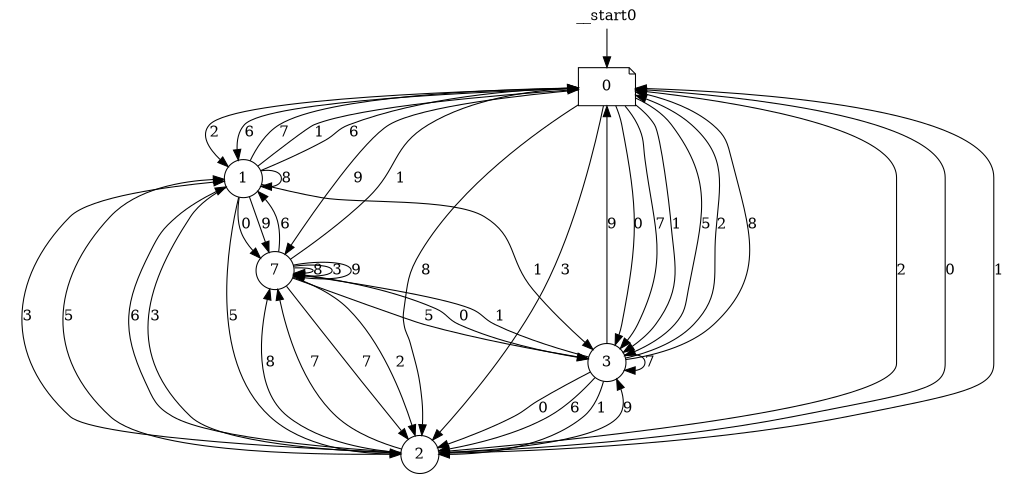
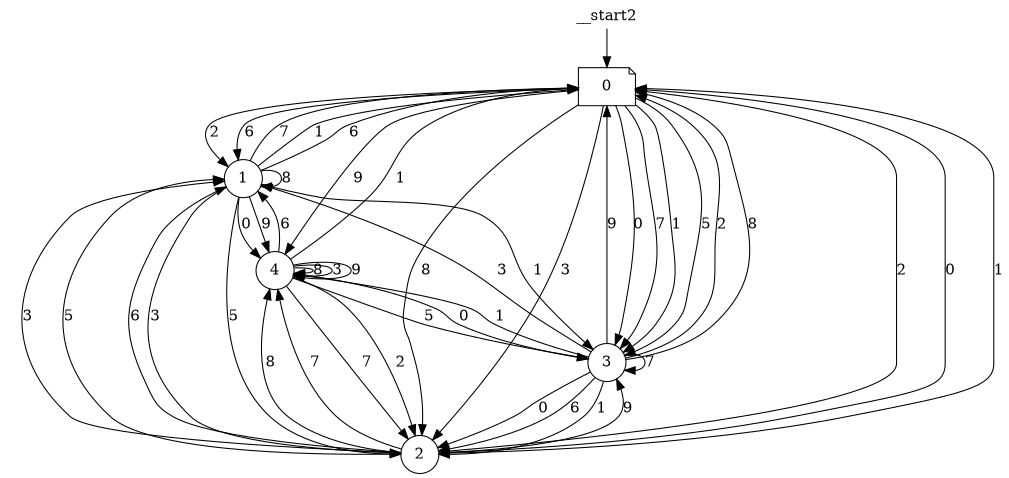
node "__start0": label "__start0" -> "__start2"
edge "3" -> "1": added, label "3"
node "7": label "7" -> "4"
